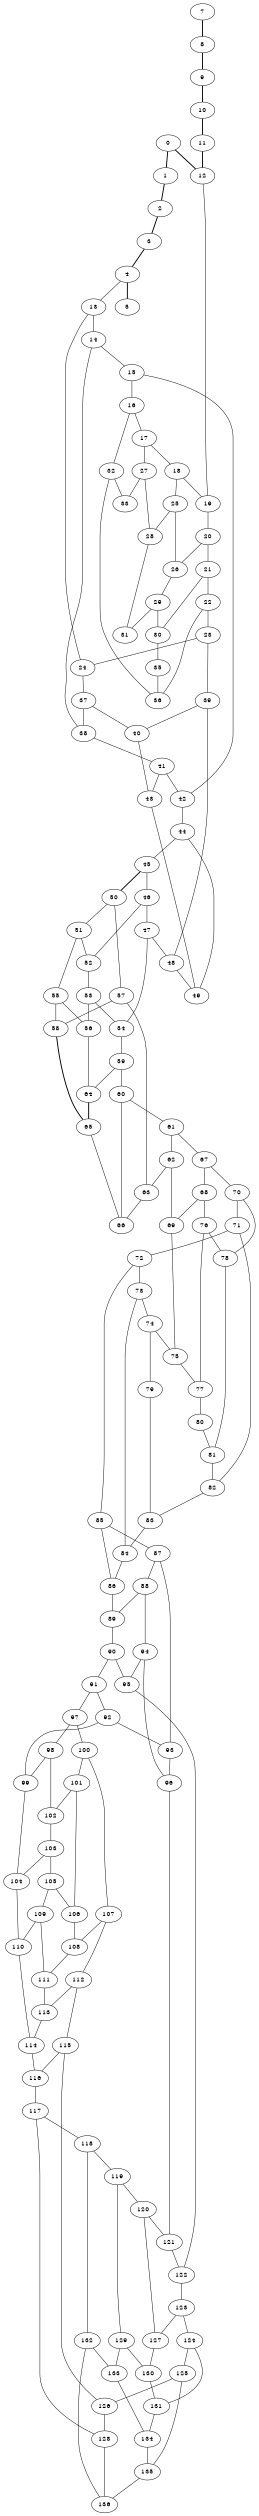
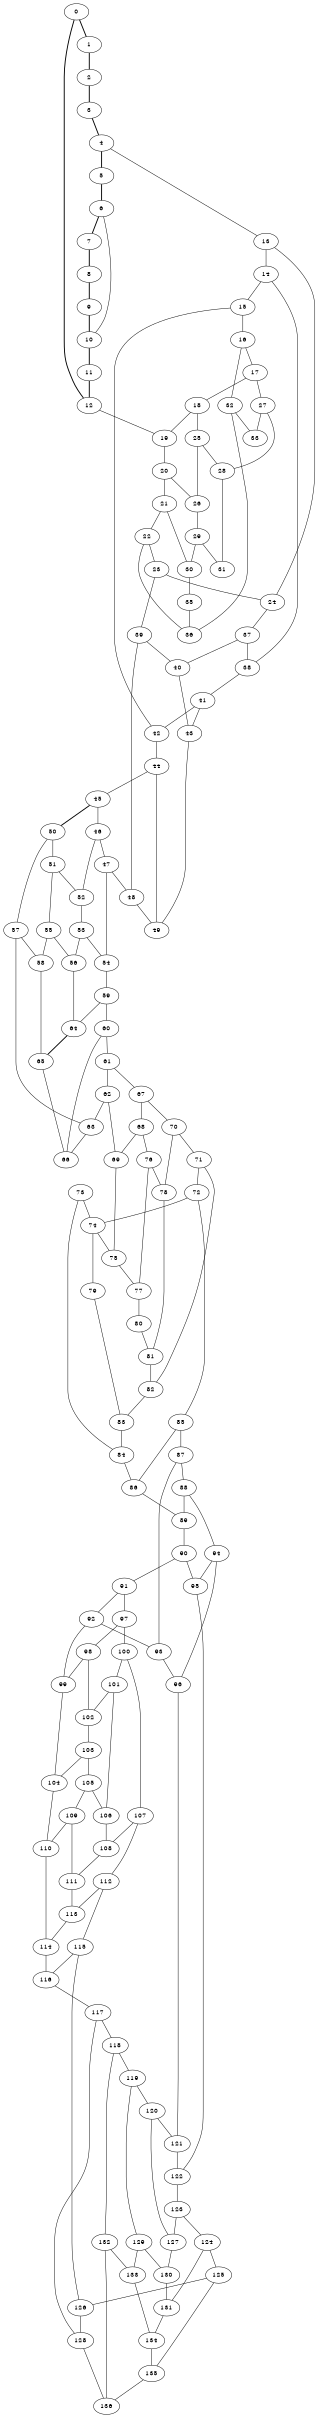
node "6": added
edge "58" -- "65": style bold -> solid
edge "72" -- "73": now "72" -- "74"
